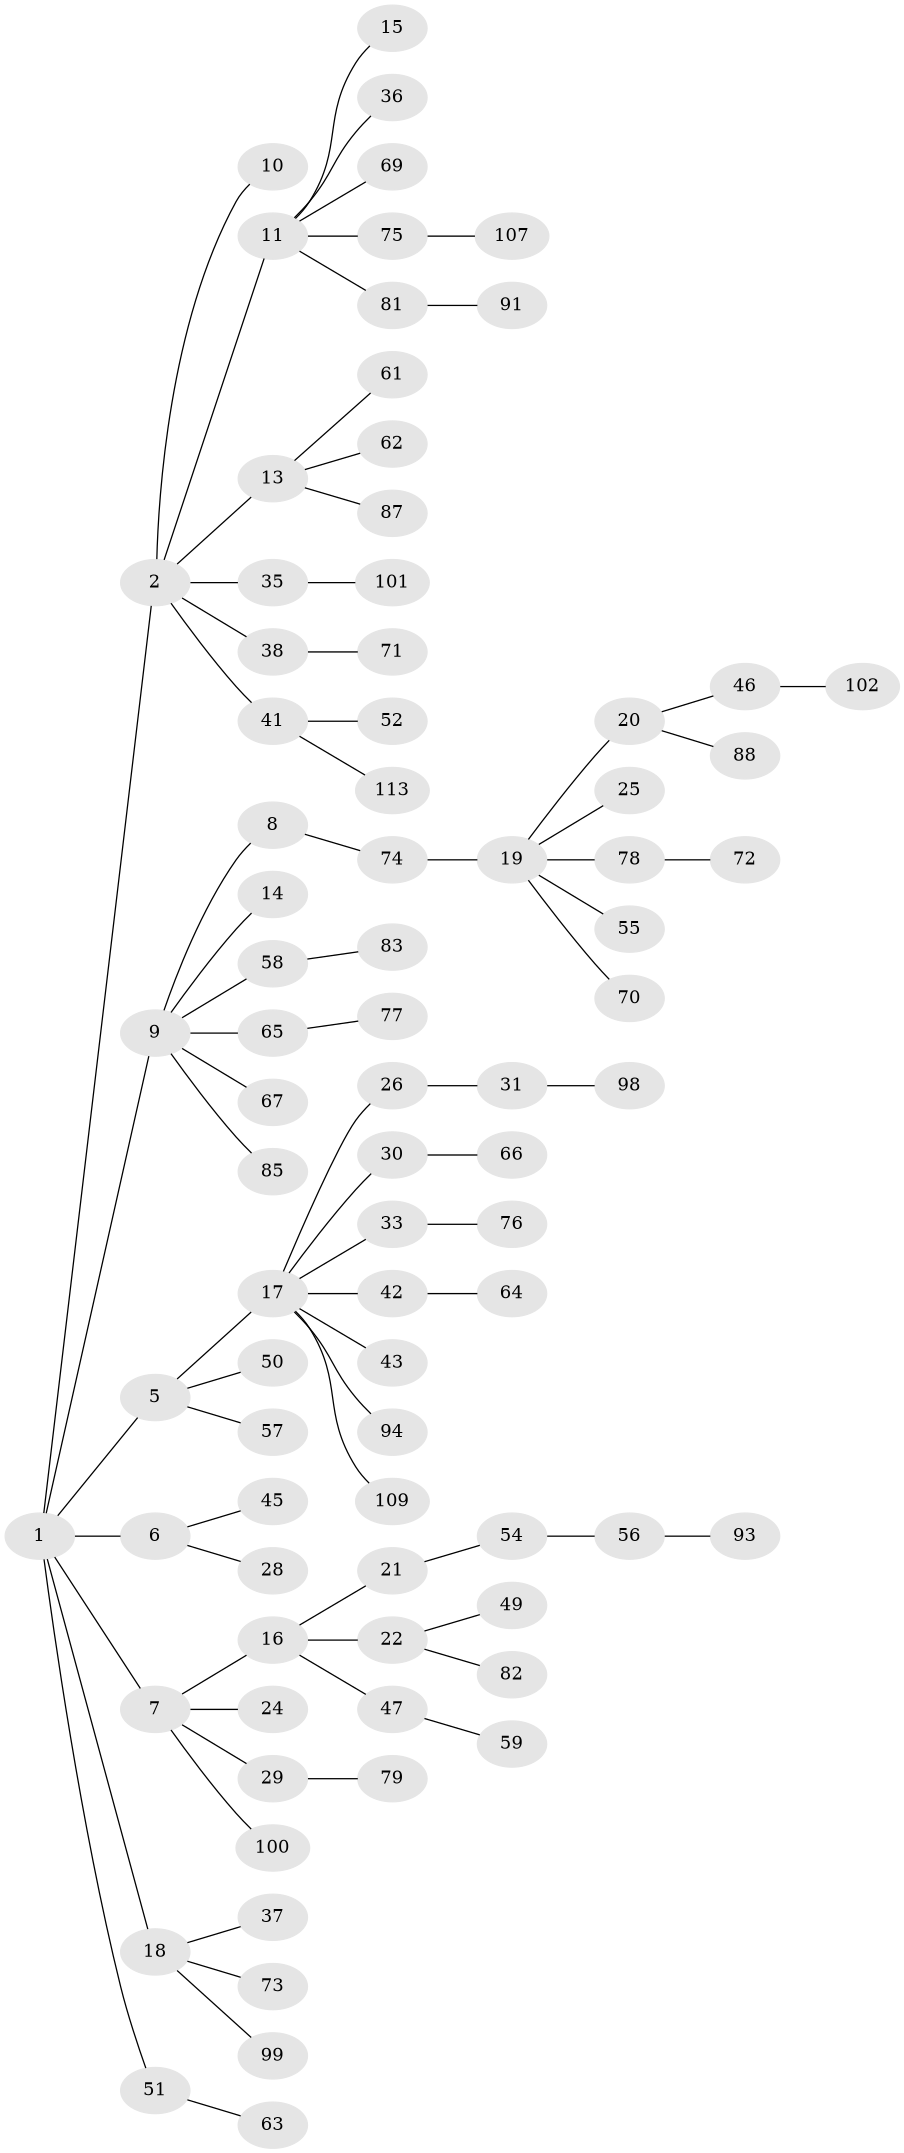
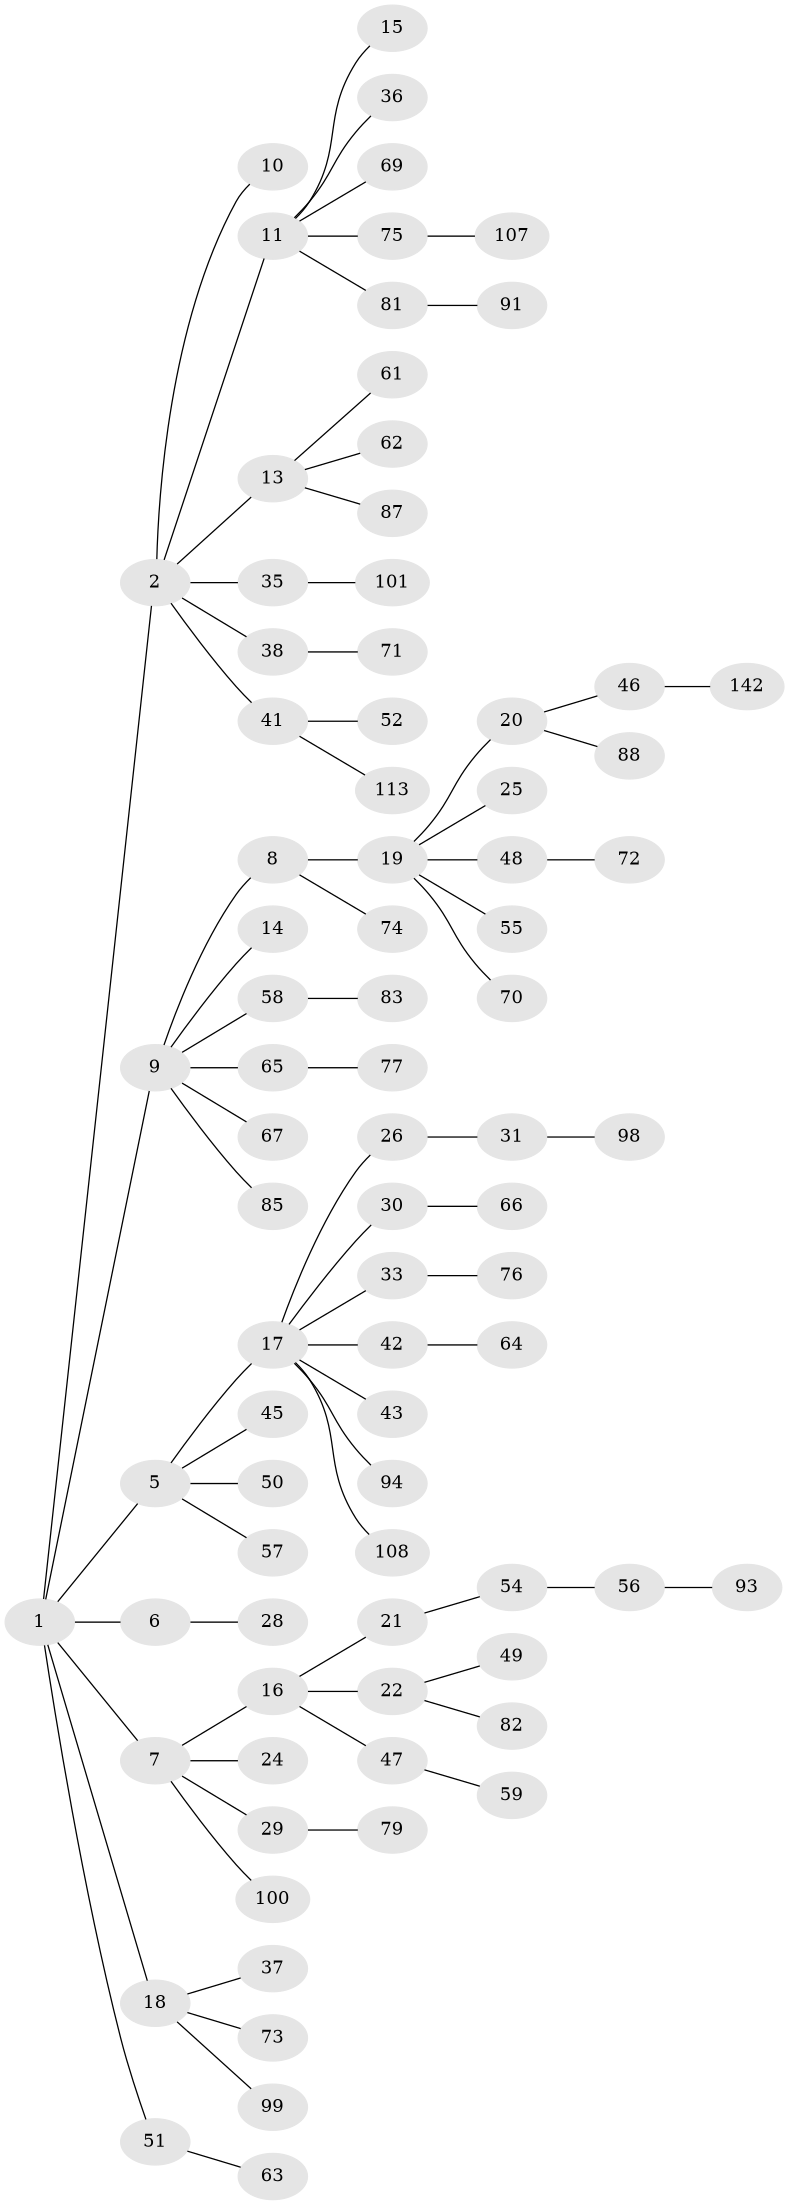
node "102": label "102" -> "142"
edge "74" -- "19": now "8" -- "19"
node "78": label "78" -> "48"
node "109": label "109" -> "108"
edge "45" -- "6": now "45" -- "5"
